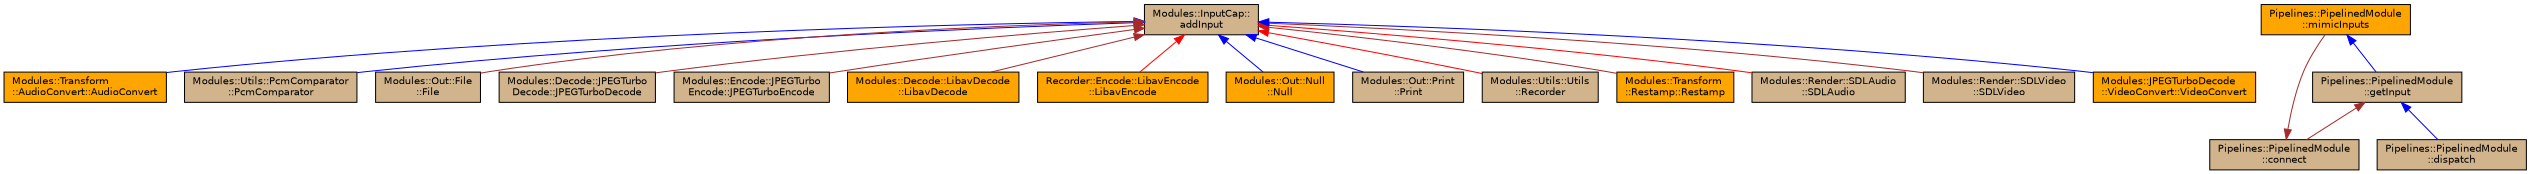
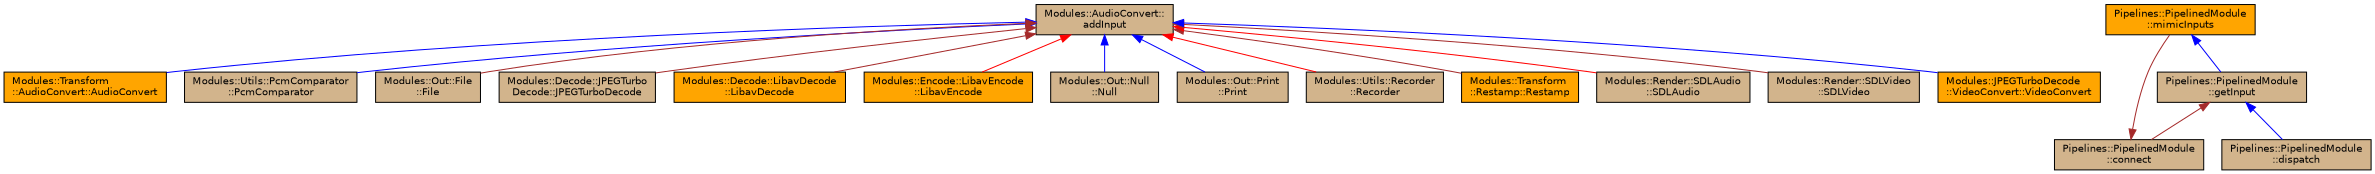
node "Modules::InputCap:: addInput": label "Modules::InputCap:: addInput" -> "Modules::AudioConvert:: addInput"
node "Modules::Encode::JPEGTurbo Encode::JPEGTurboEncode": removed
node "Recorder::Encode::LibavEncode ::LibavEncode": label "Recorder::Encode::LibavEncode ::LibavEncode" -> "Modules::Encode::LibavEncode ::LibavEncode"
node "Modules::Out::Null ::Null": fillcolor orange -> tan
node "Modules::Utils::Utils ::Recorder": label "Modules::Utils::Utils ::Recorder" -> "Modules::Utils::Recorder ::Recorder"
